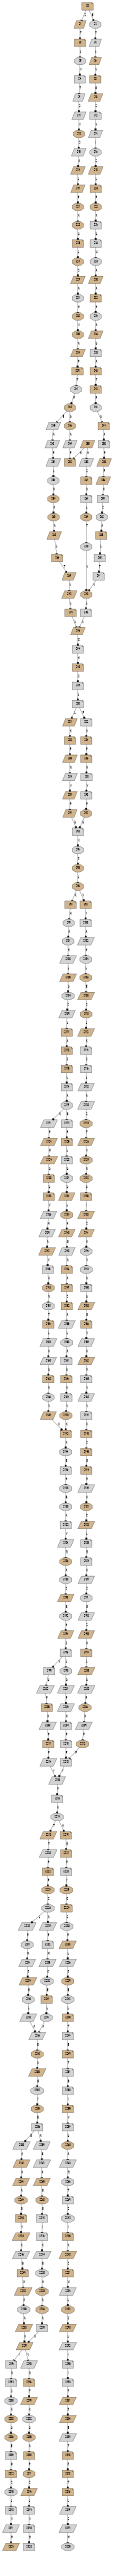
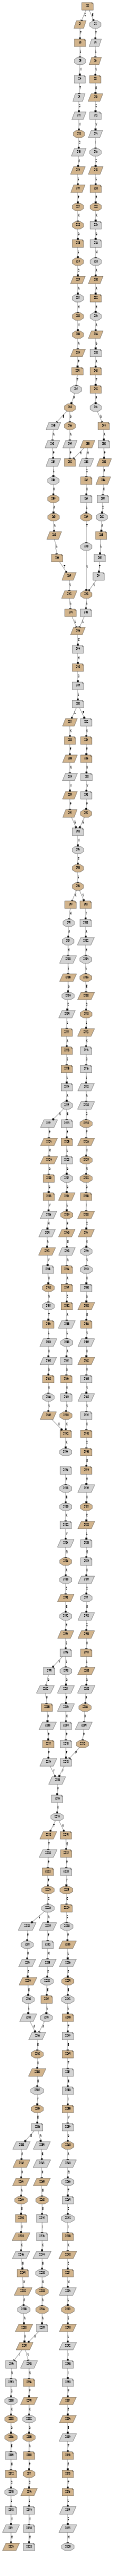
edge "S174" -> "S176": removed, label "G"
